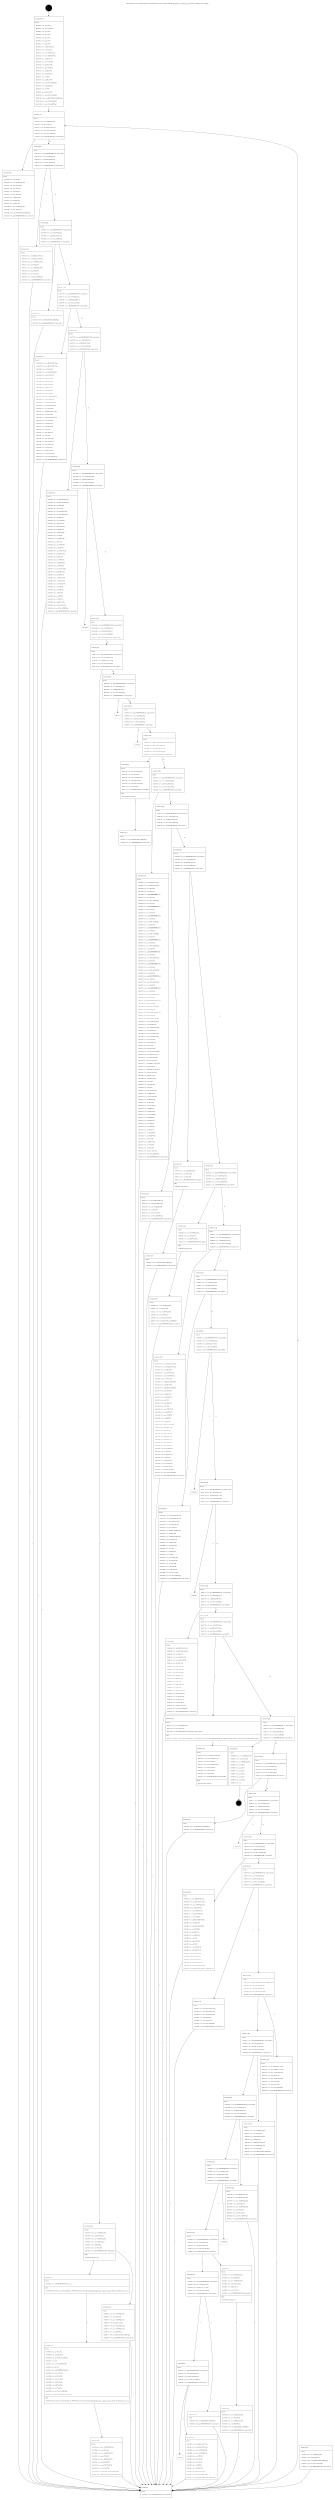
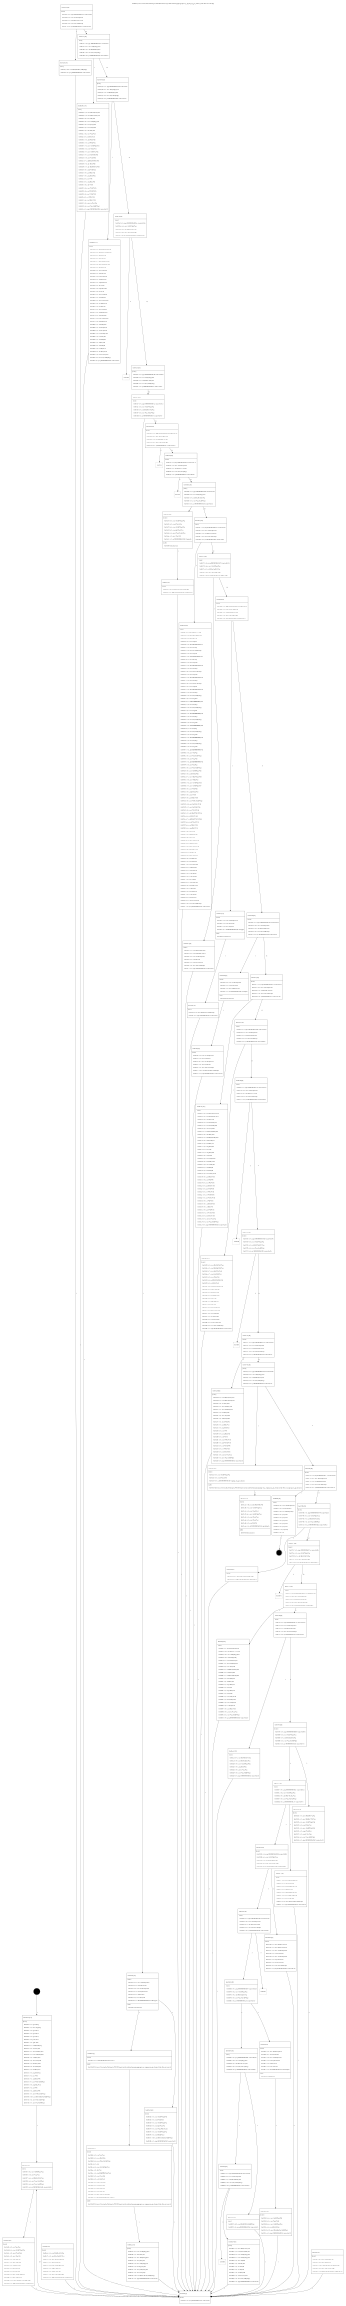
node "0x40153f [28]": removed
